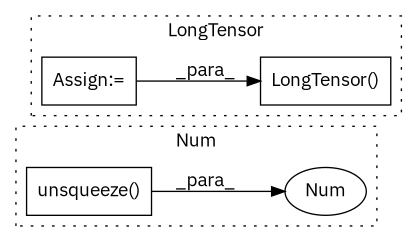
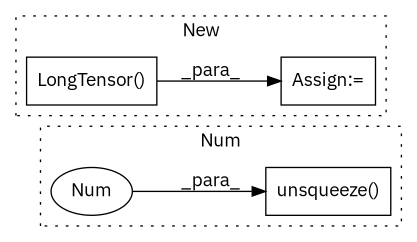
cluster "LongTensor": label "LongTensor" -> "New"
edge "Assign:=" -> "LongTensor()": reversed
edge "unsqueeze()" -> "Num": reversed
